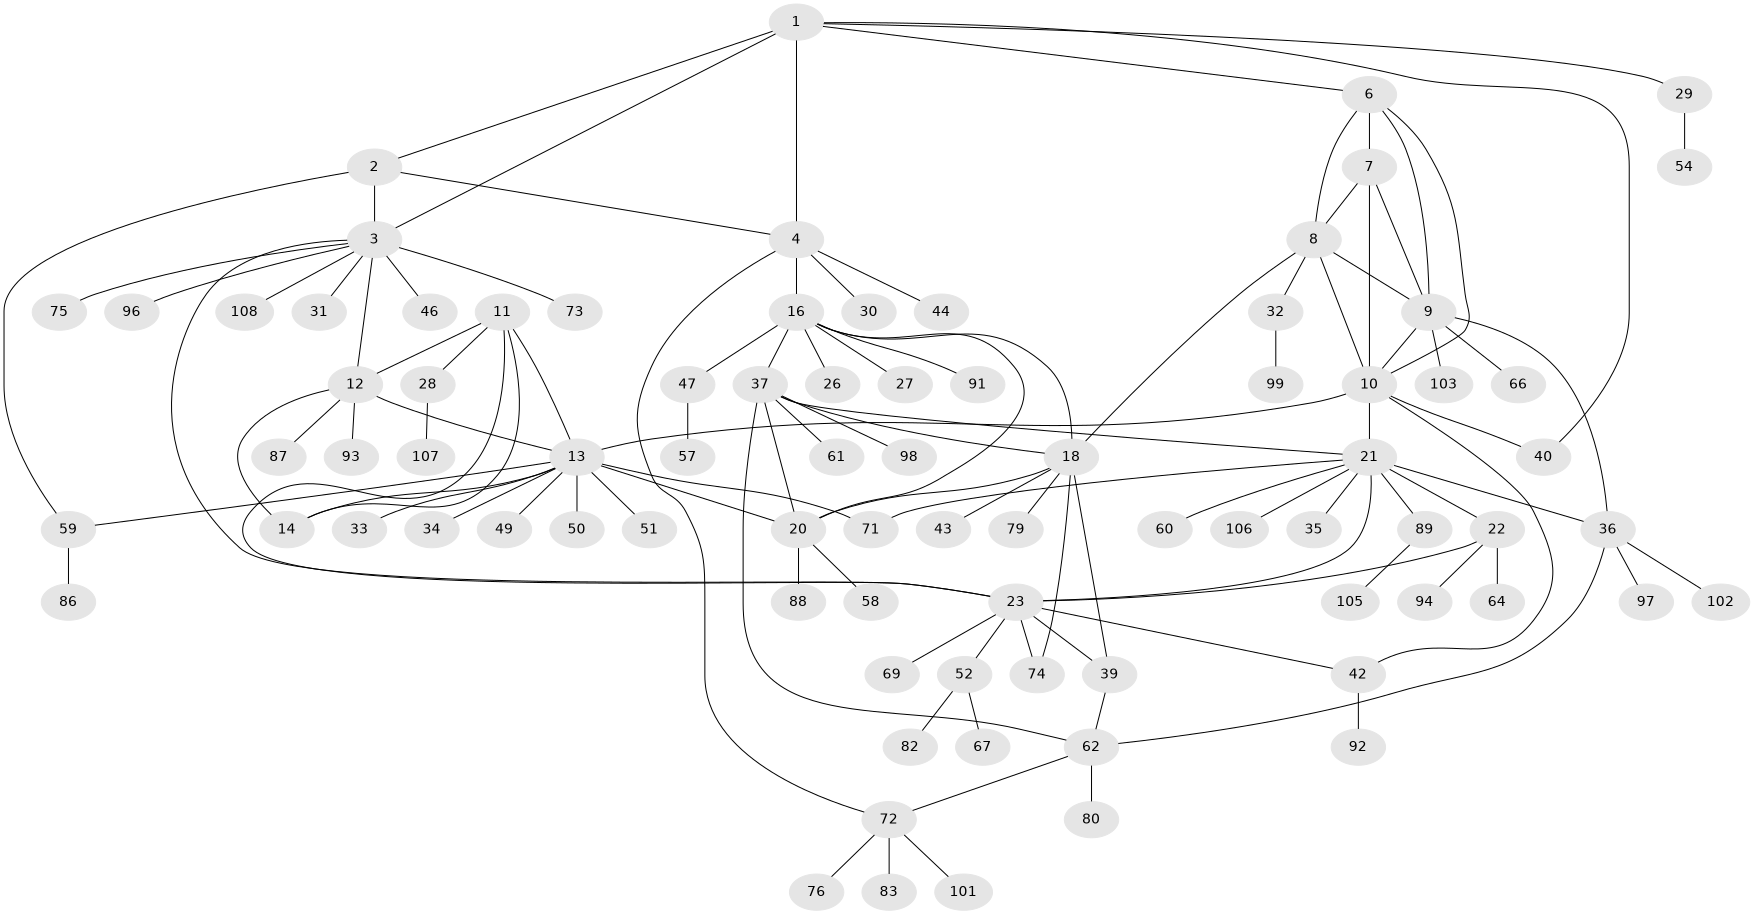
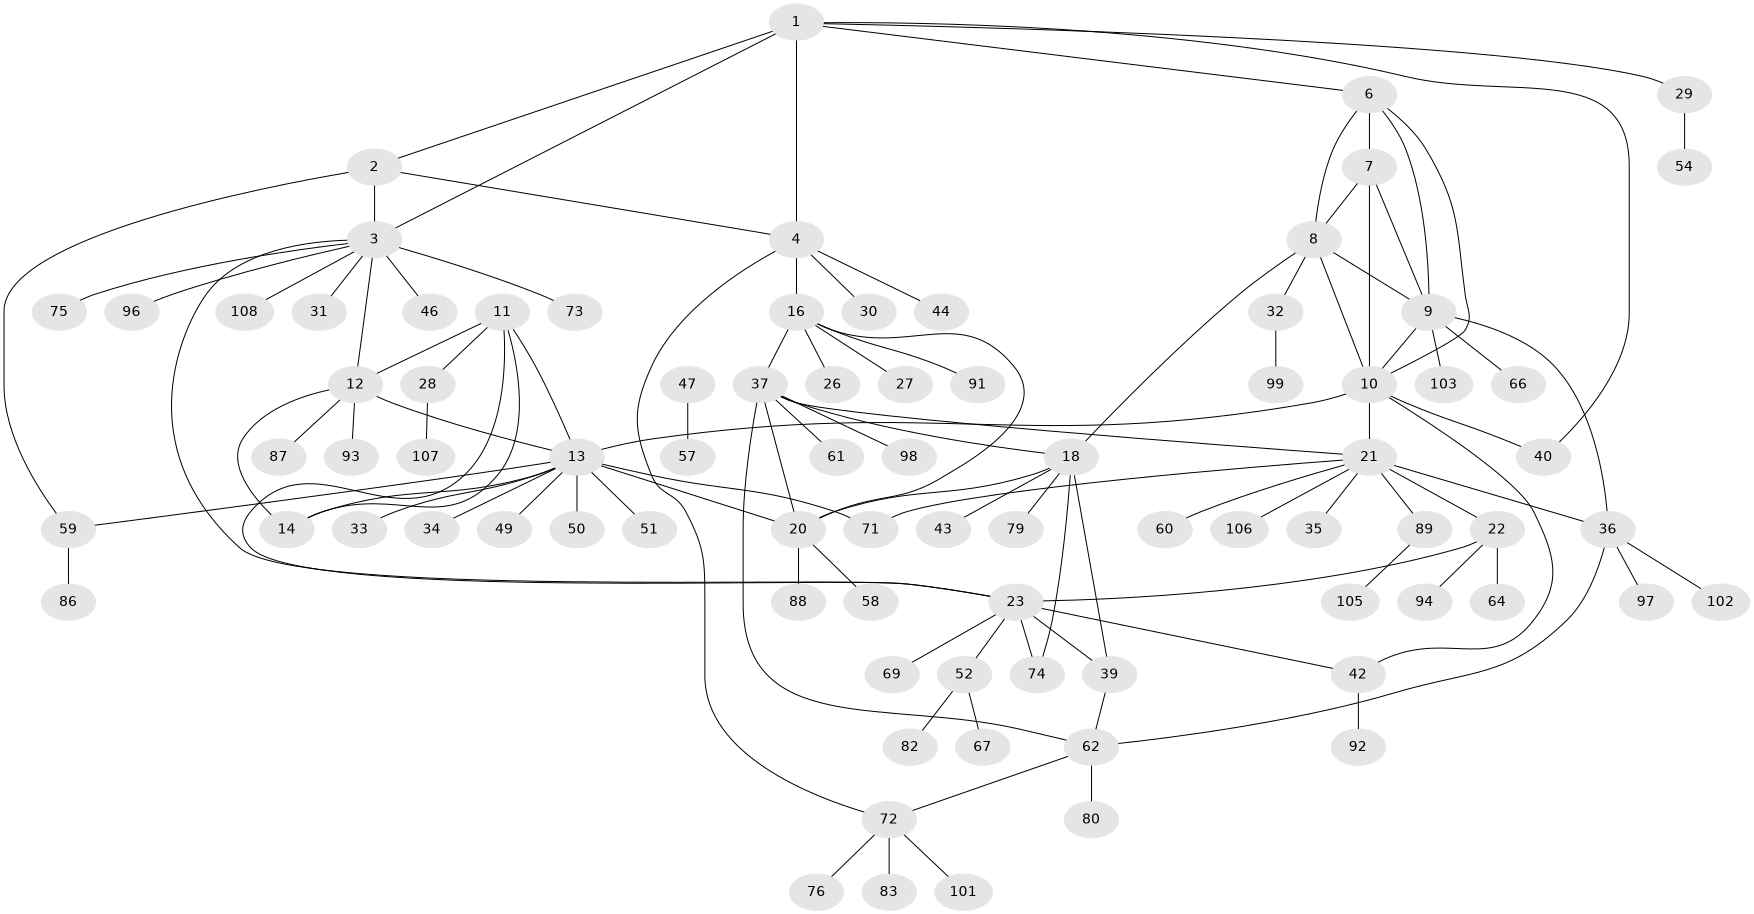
edge "16" -- "18": removed
edge "16" -- "47": removed
edge "21" -- "23": removed
